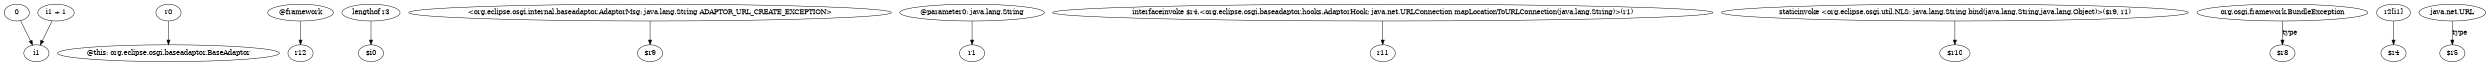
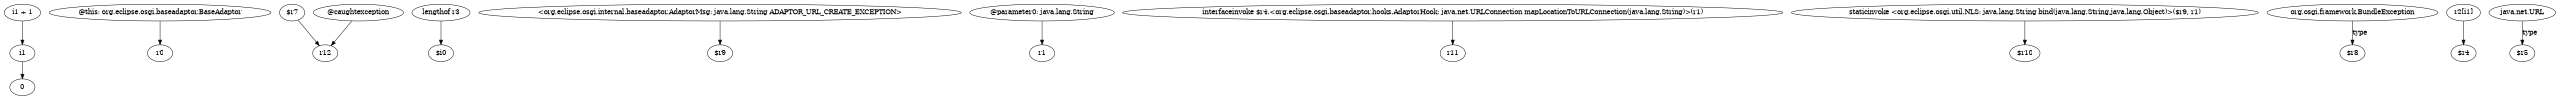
node "$r7": added
node "@framework": label "@framework" -> "@caughtexception"
edge "0" -> "i1": reversed
edge "r0" -> "@this: org.eclipse.osgi.baseadaptor.BaseAdaptor": reversed
